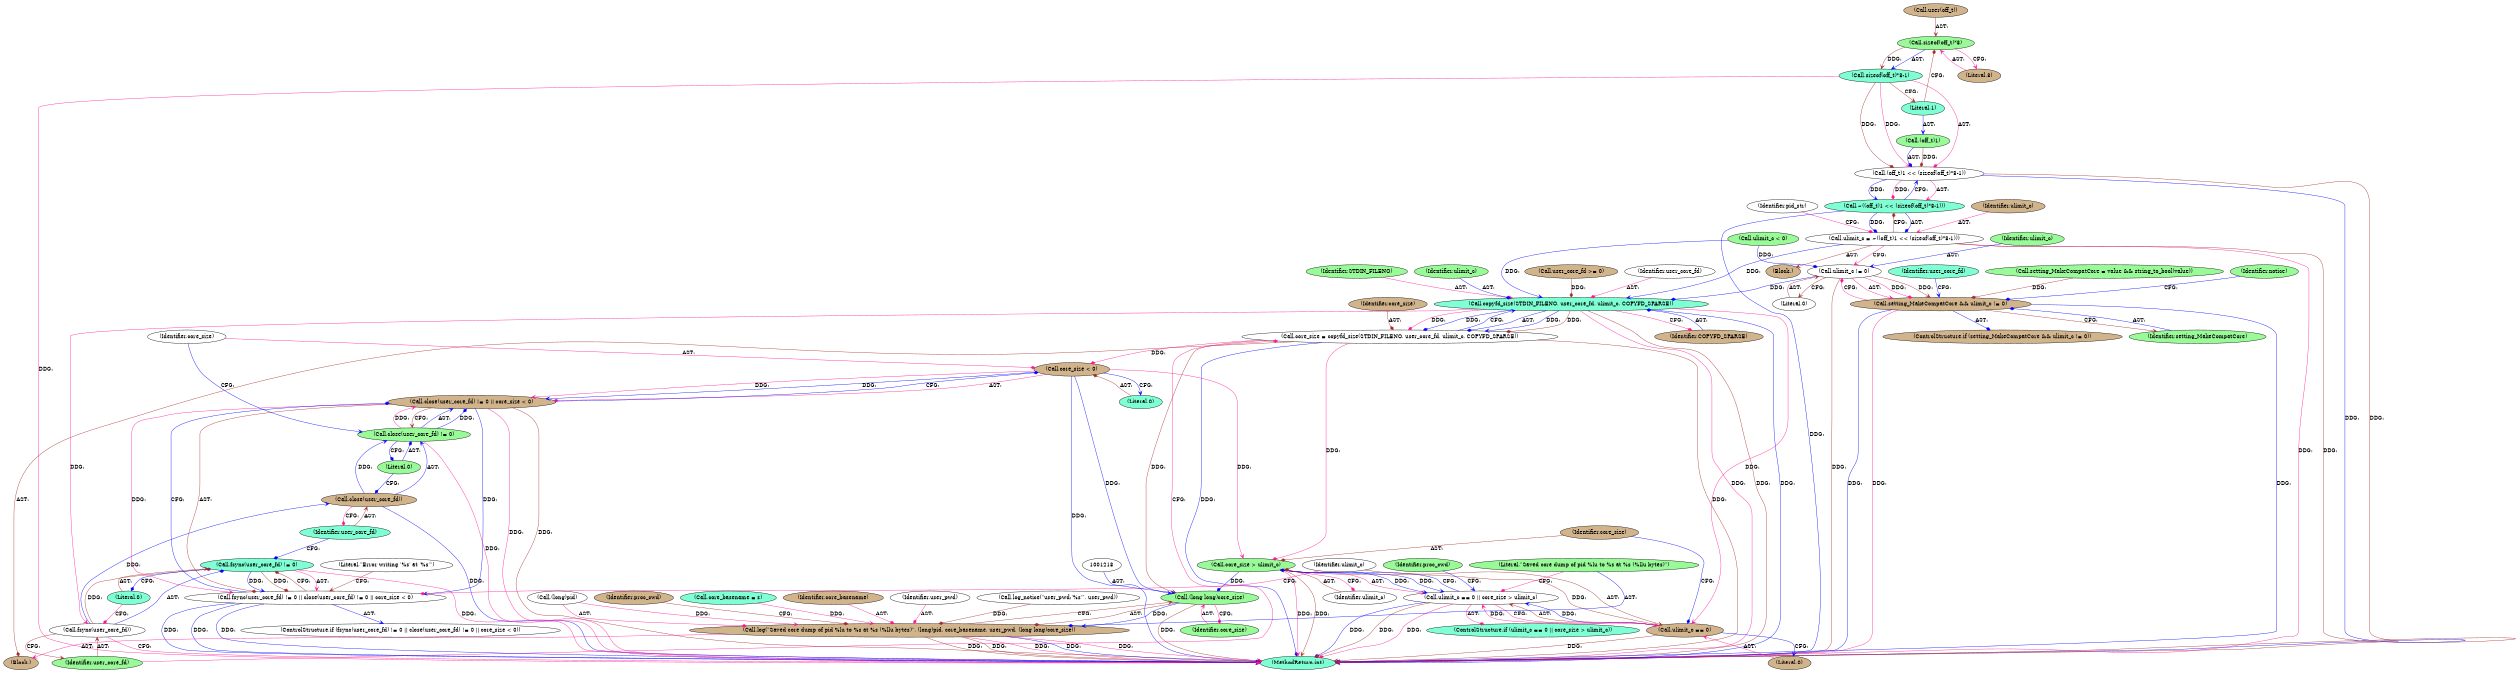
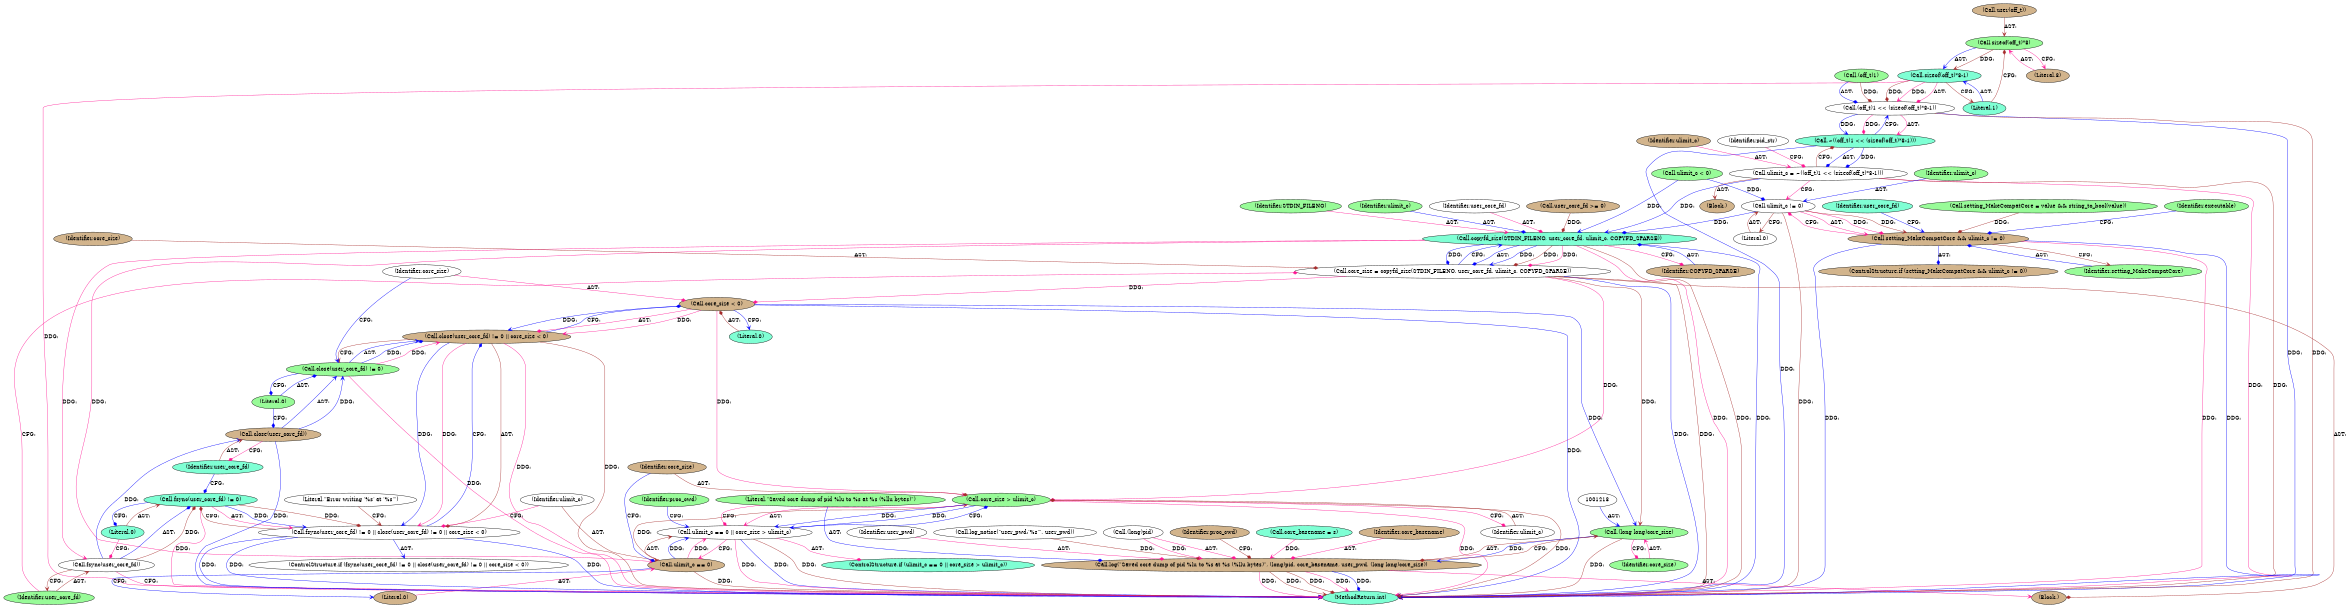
edge "(Literal,1)" -> "(Call,(off_t)1)": now "(Literal,1)" -> "(Call,sizeof(off_t)*8-1)"
node "(Identifier,notice)": label "(Identifier,notice)" -> "(Identifier,executable)"
edge "(Call,core_size > ulimit_c)" -> "(Call,(long long)core_size)": removed, label "DDG:"
